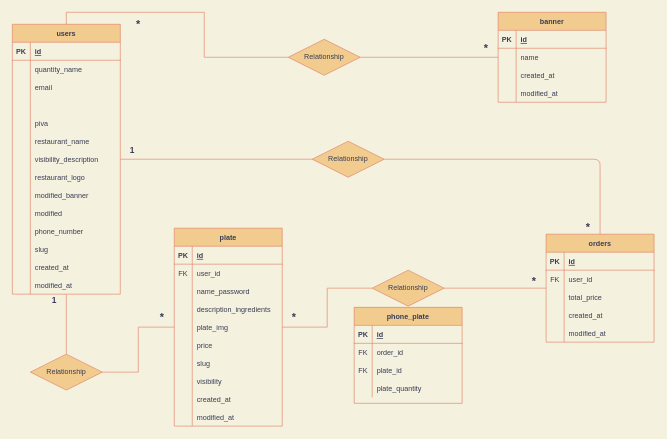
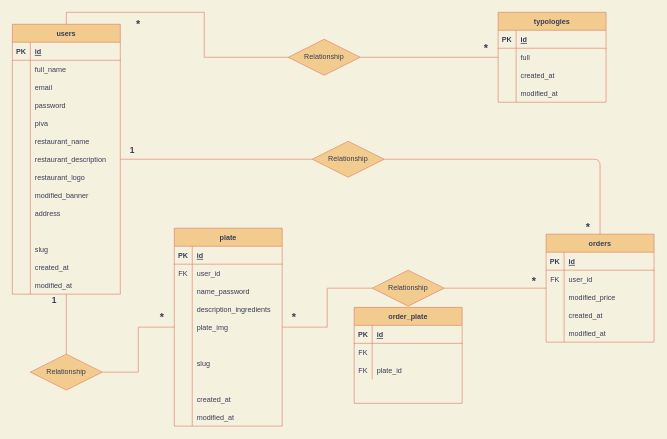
node "banner": label "banner" -> "typologies"
node "name": label "name" -> "full"
node "quantity_name": label "quantity_name" -> "full_name"
node "password": added
node "visibility_description": label "visibility_description" -> "restaurant_description"
node "modified": label "modified" -> "address"
node "phone_number": removed
node "total_price": label "total_price" -> "modified_price"
node "phone_plate": label "phone_plate" -> "order_plate"
node "price": removed
node "order_id": removed
node "visibility": removed
node "plate_quantity": removed
